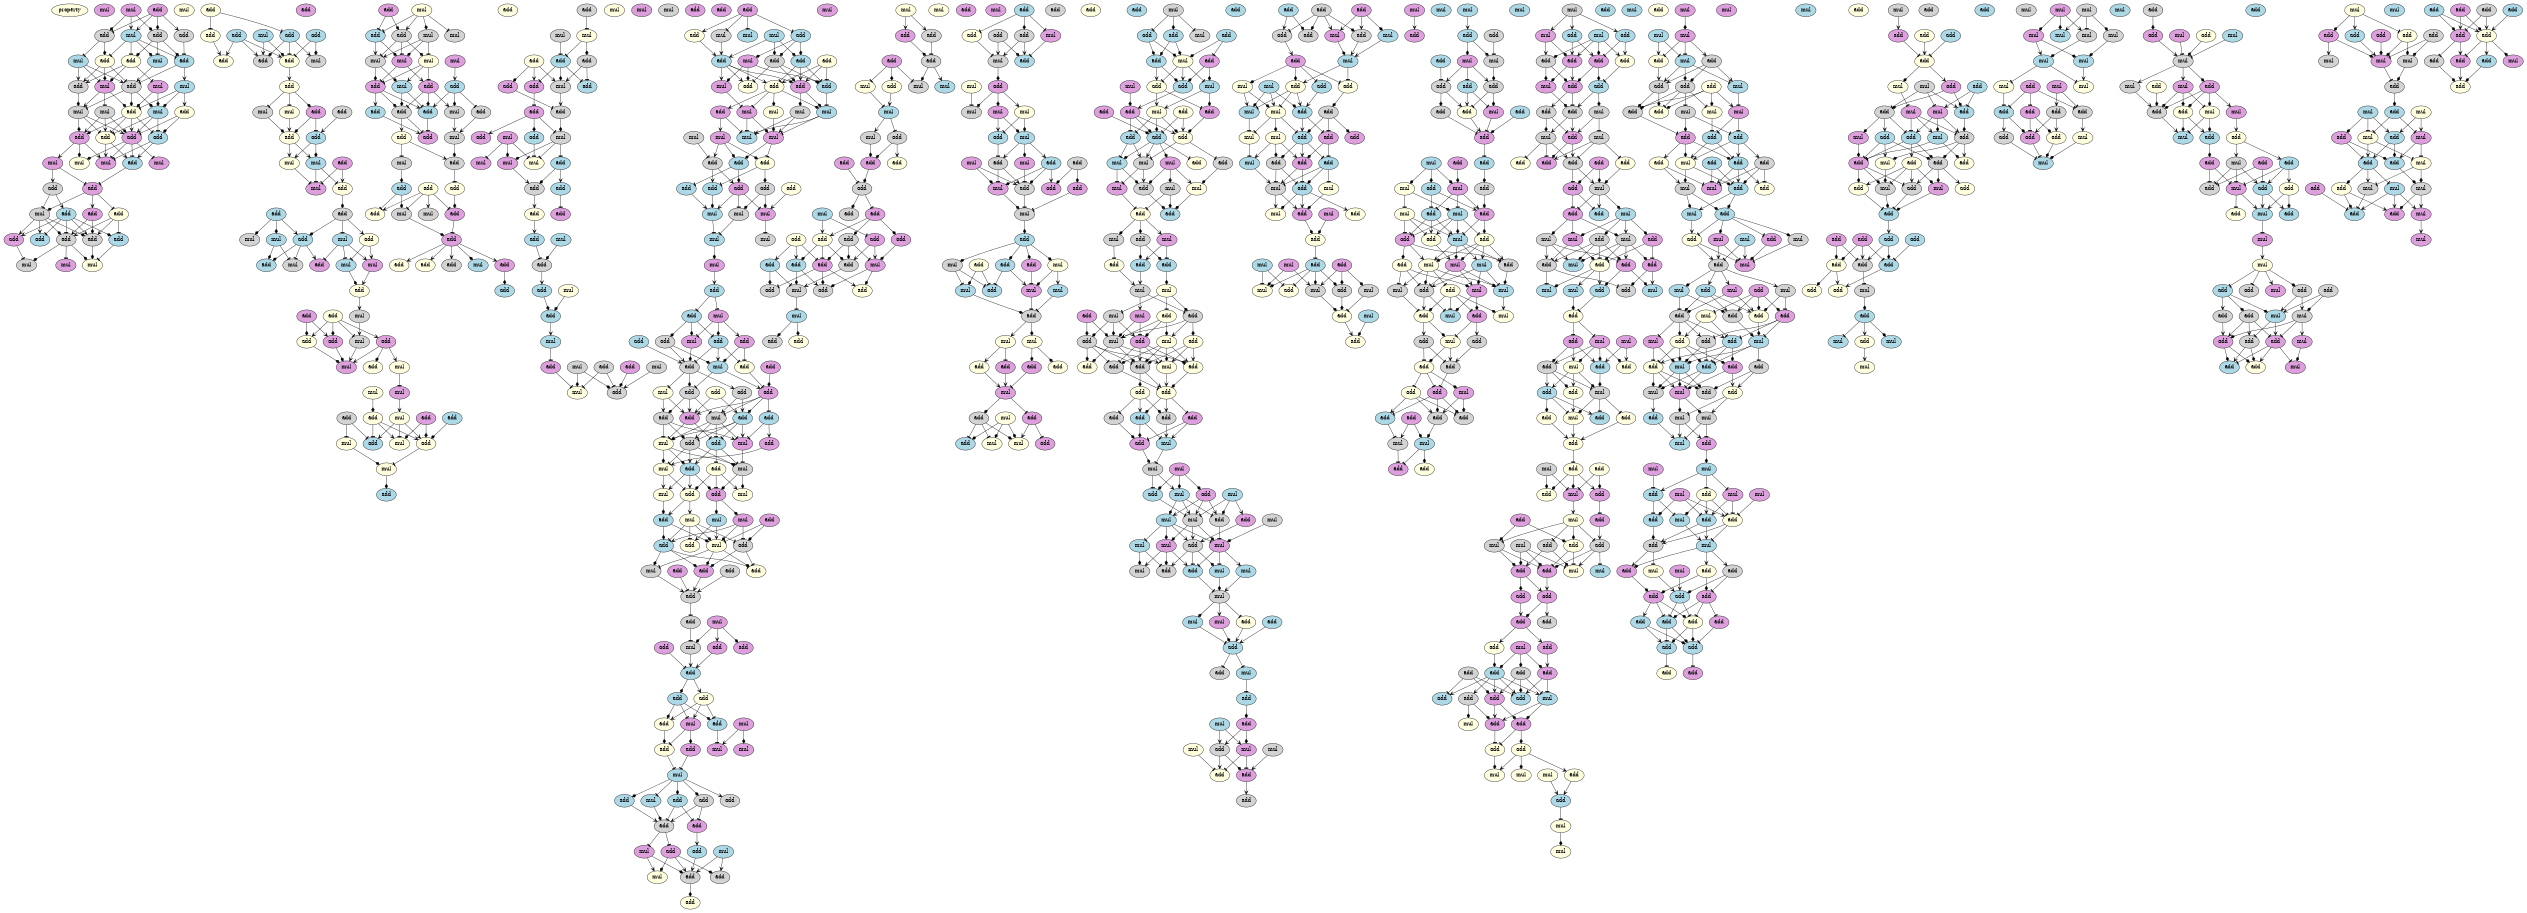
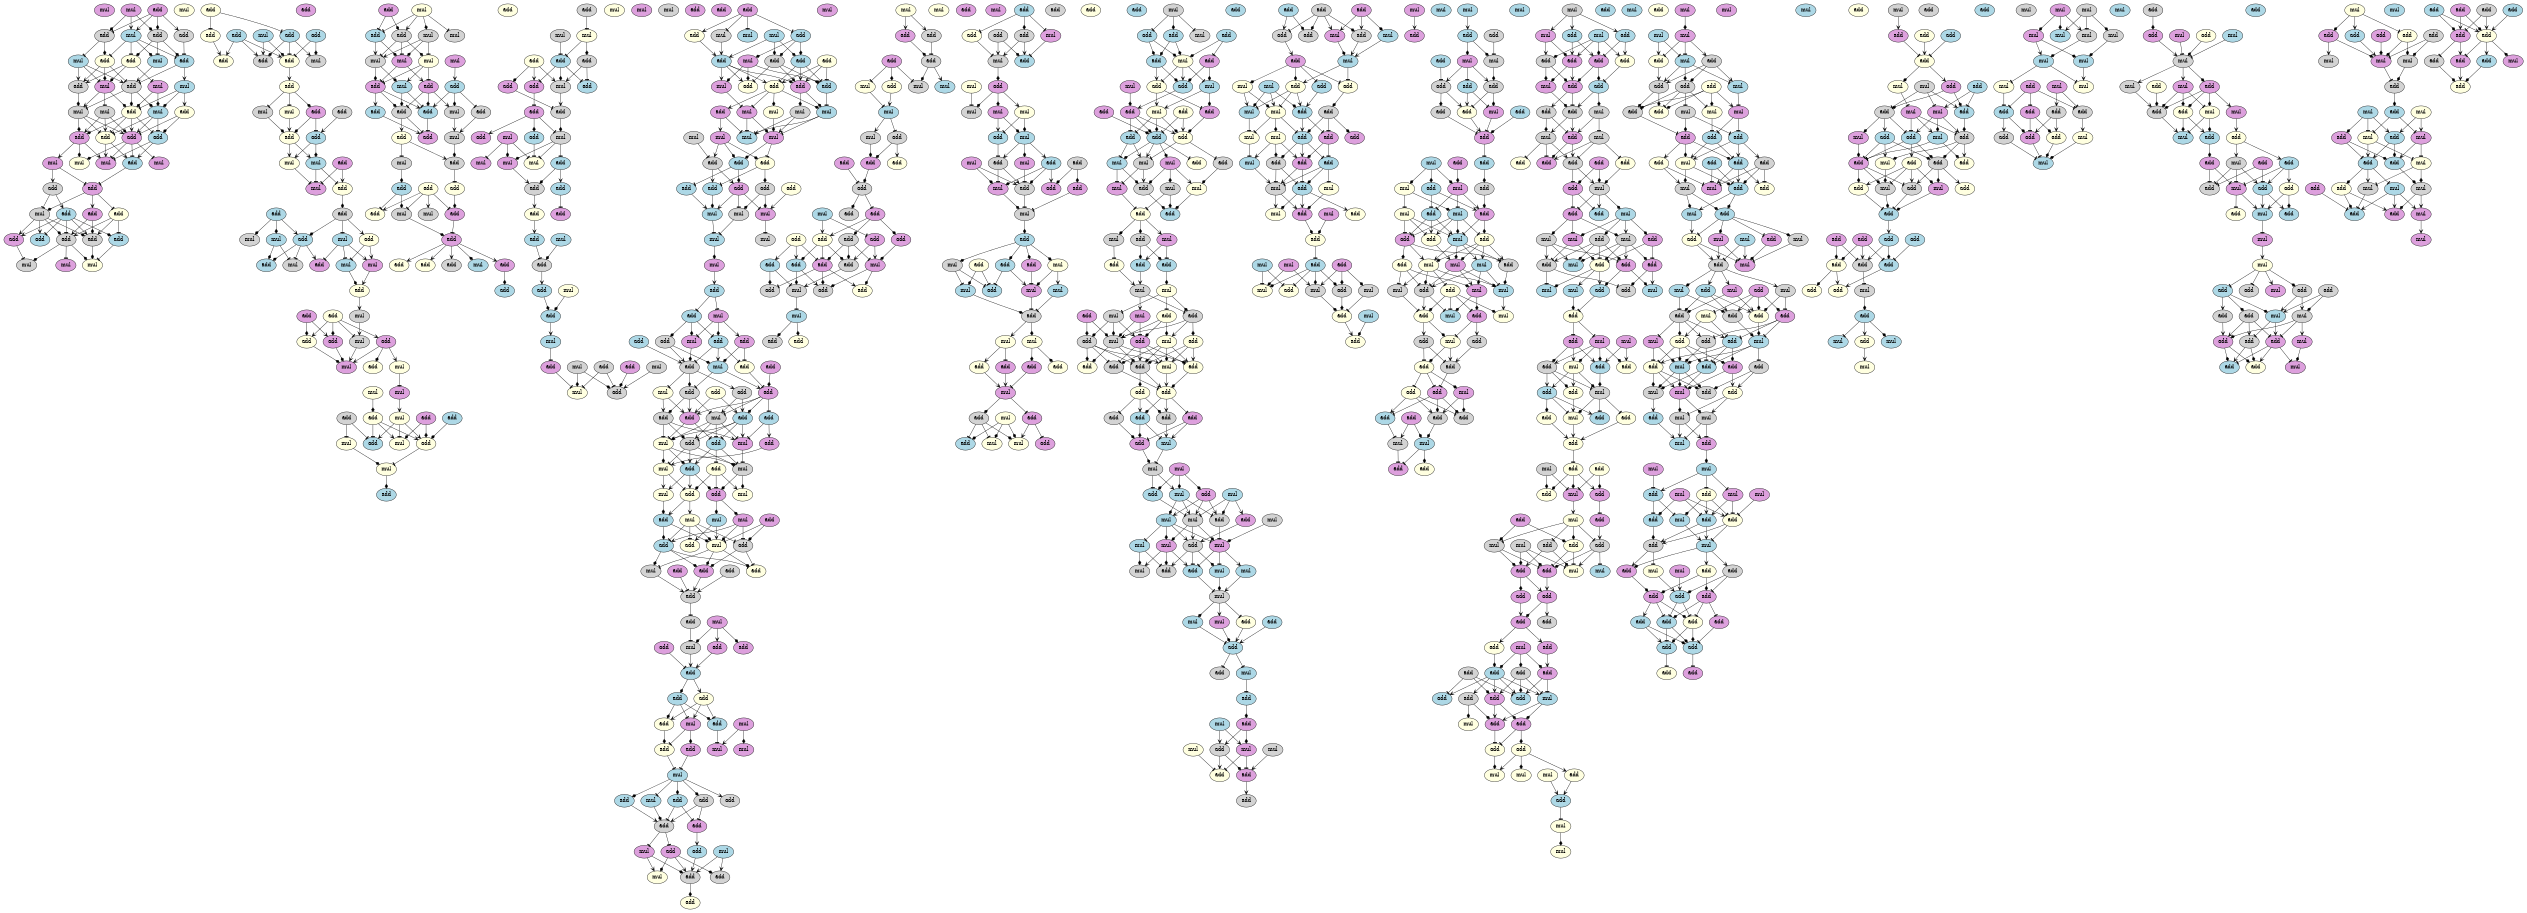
node "property": removed
